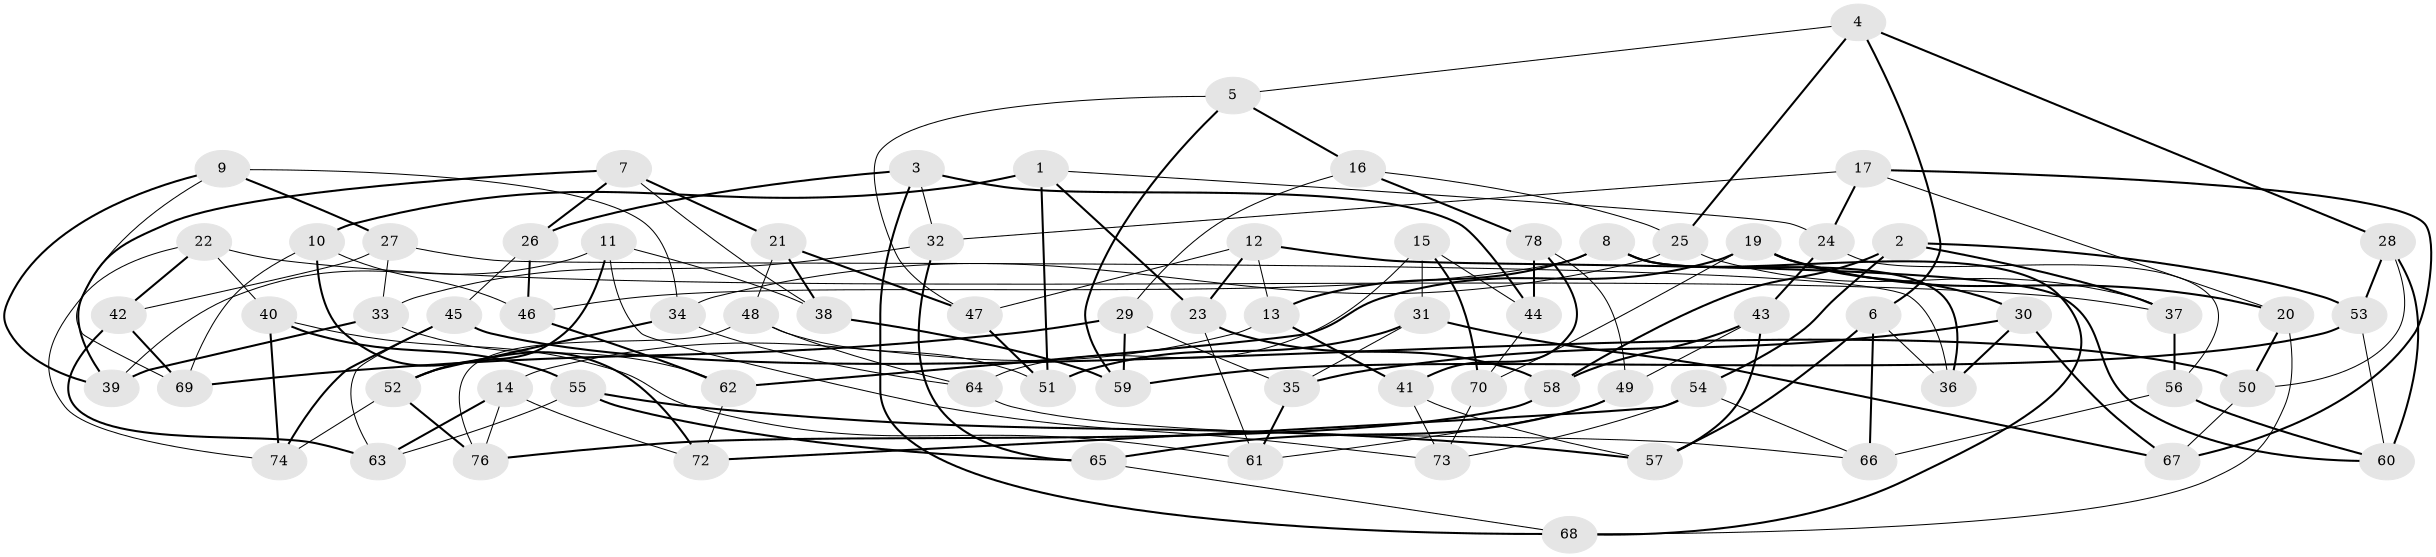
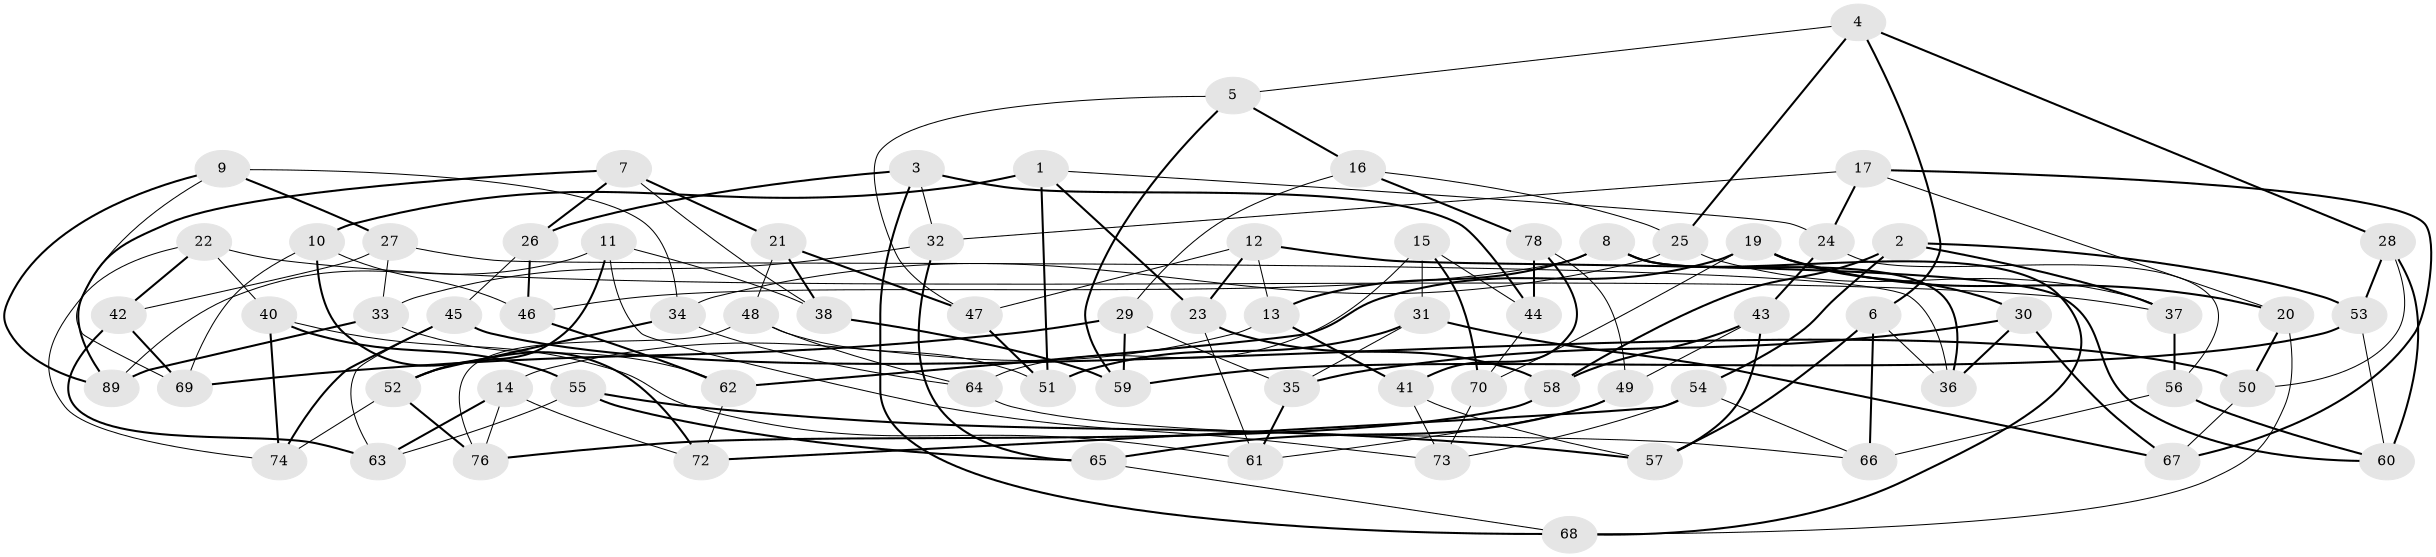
node "39": label "39" -> "89"
